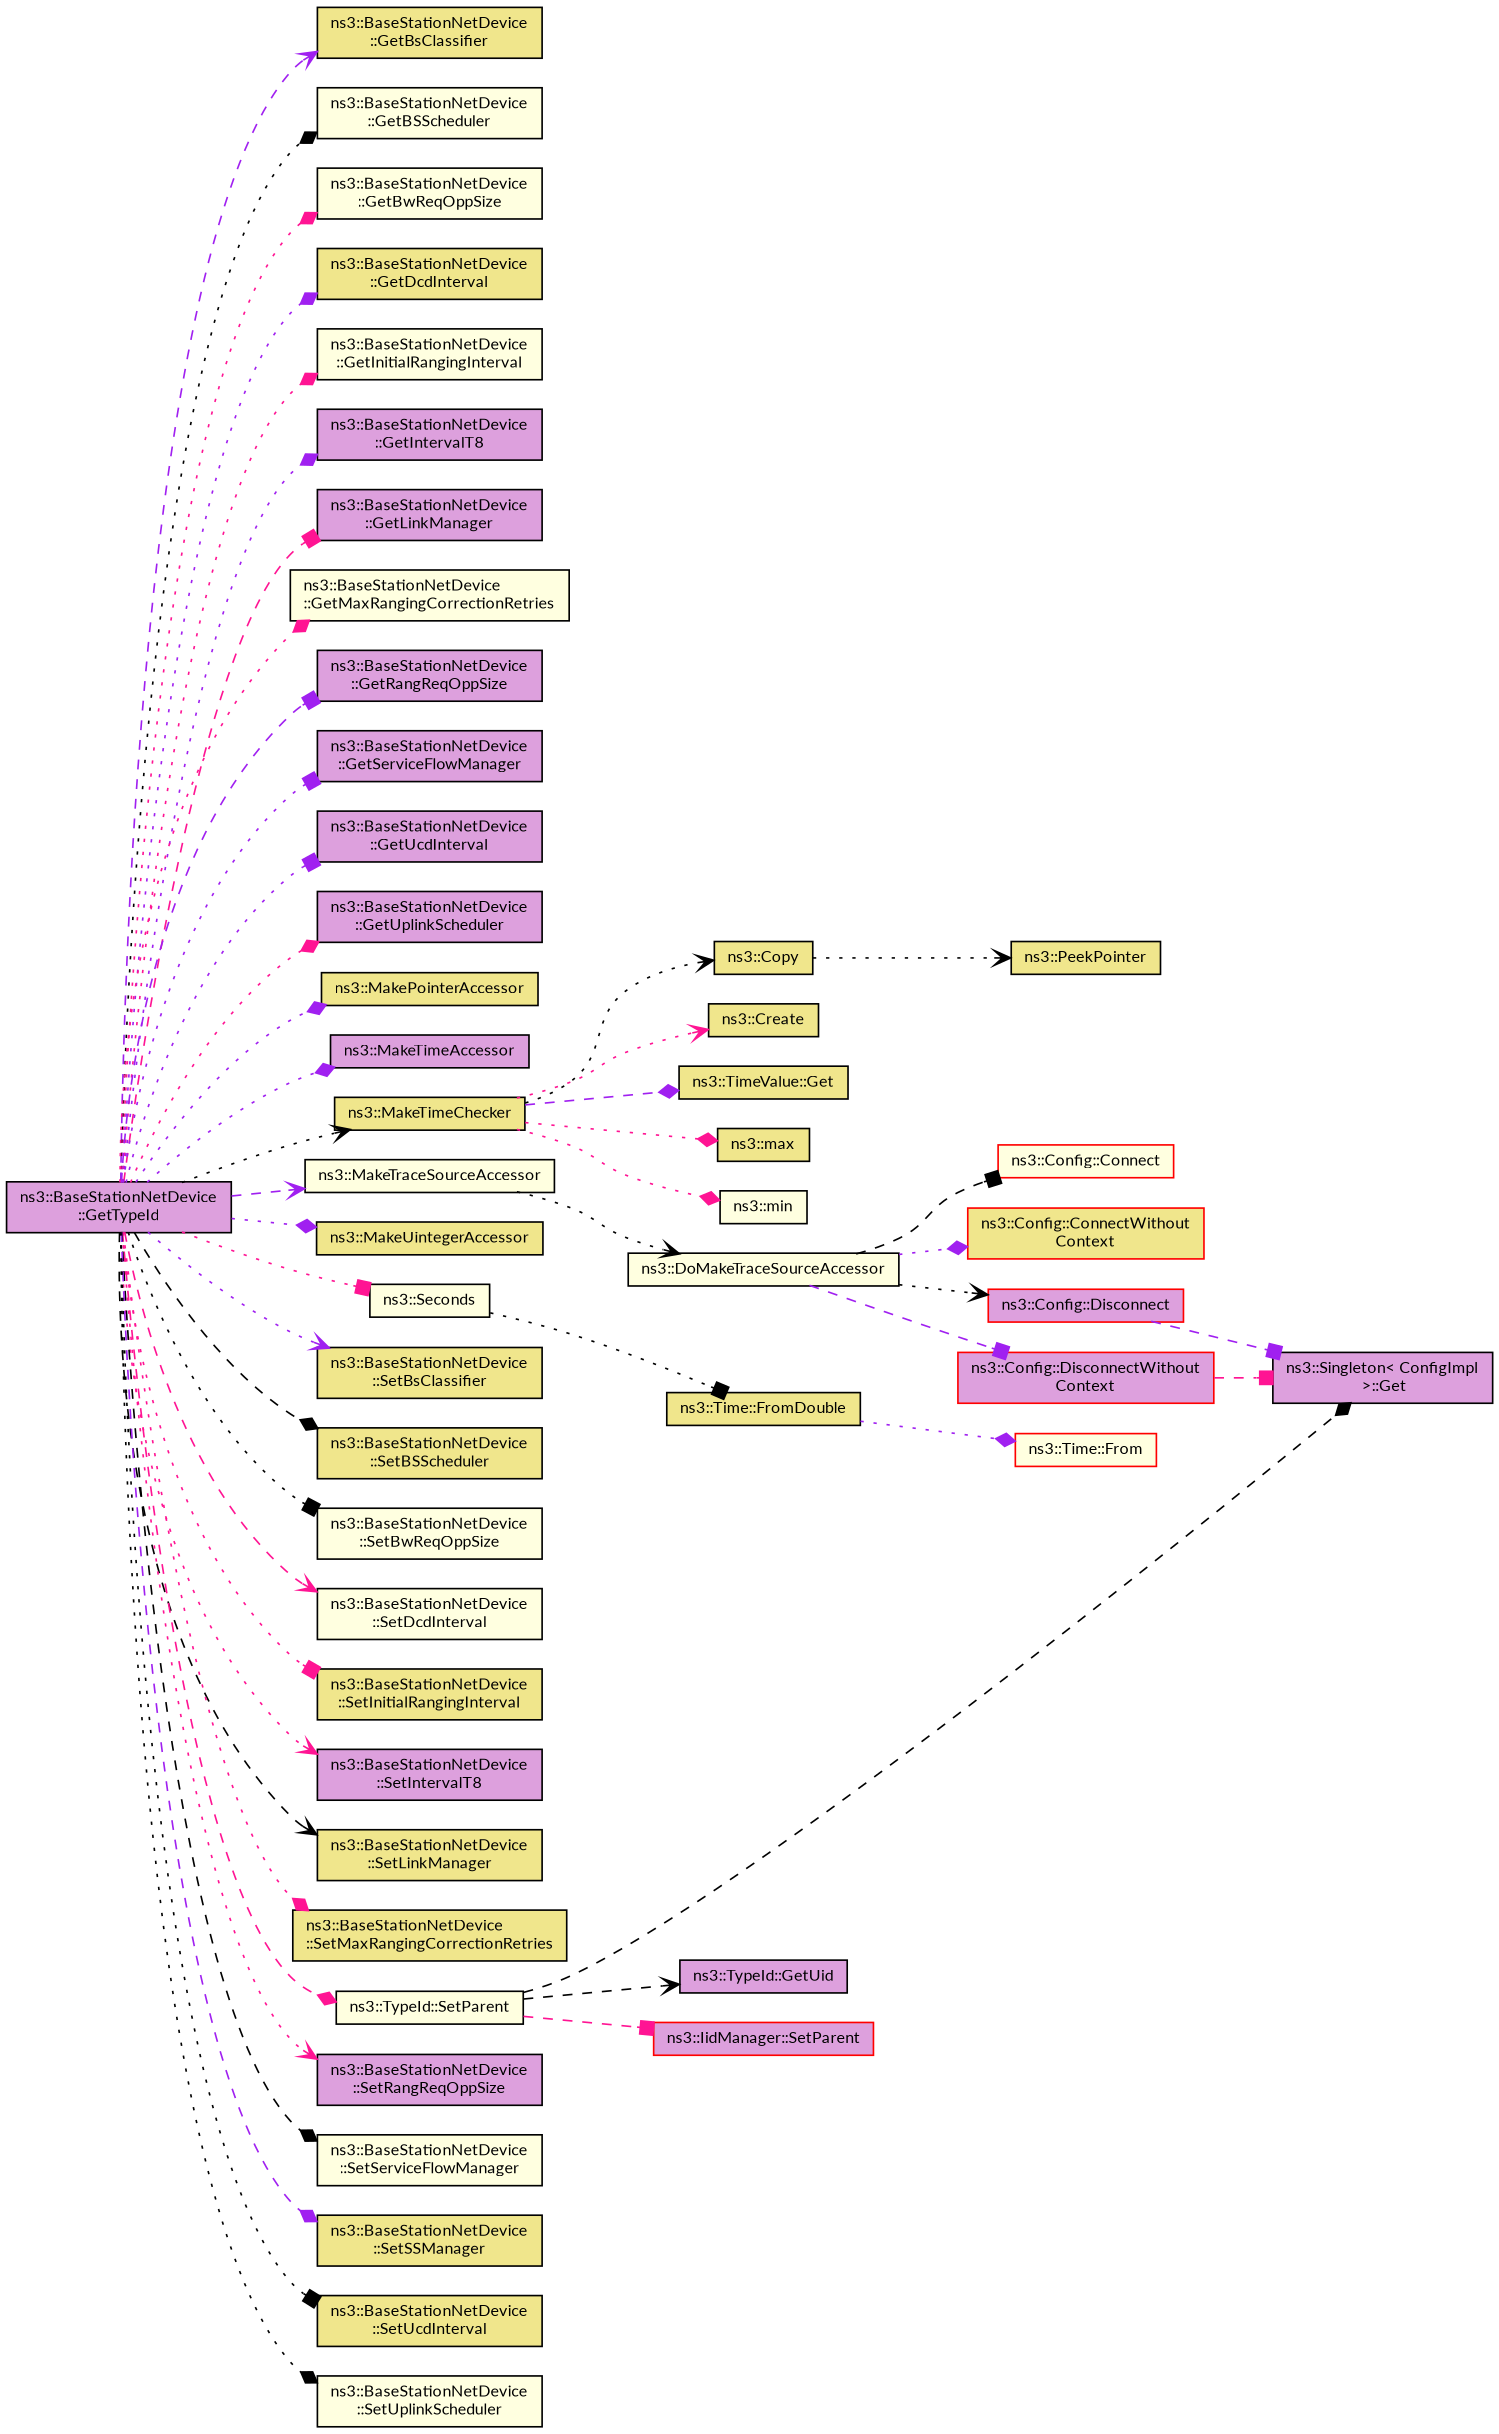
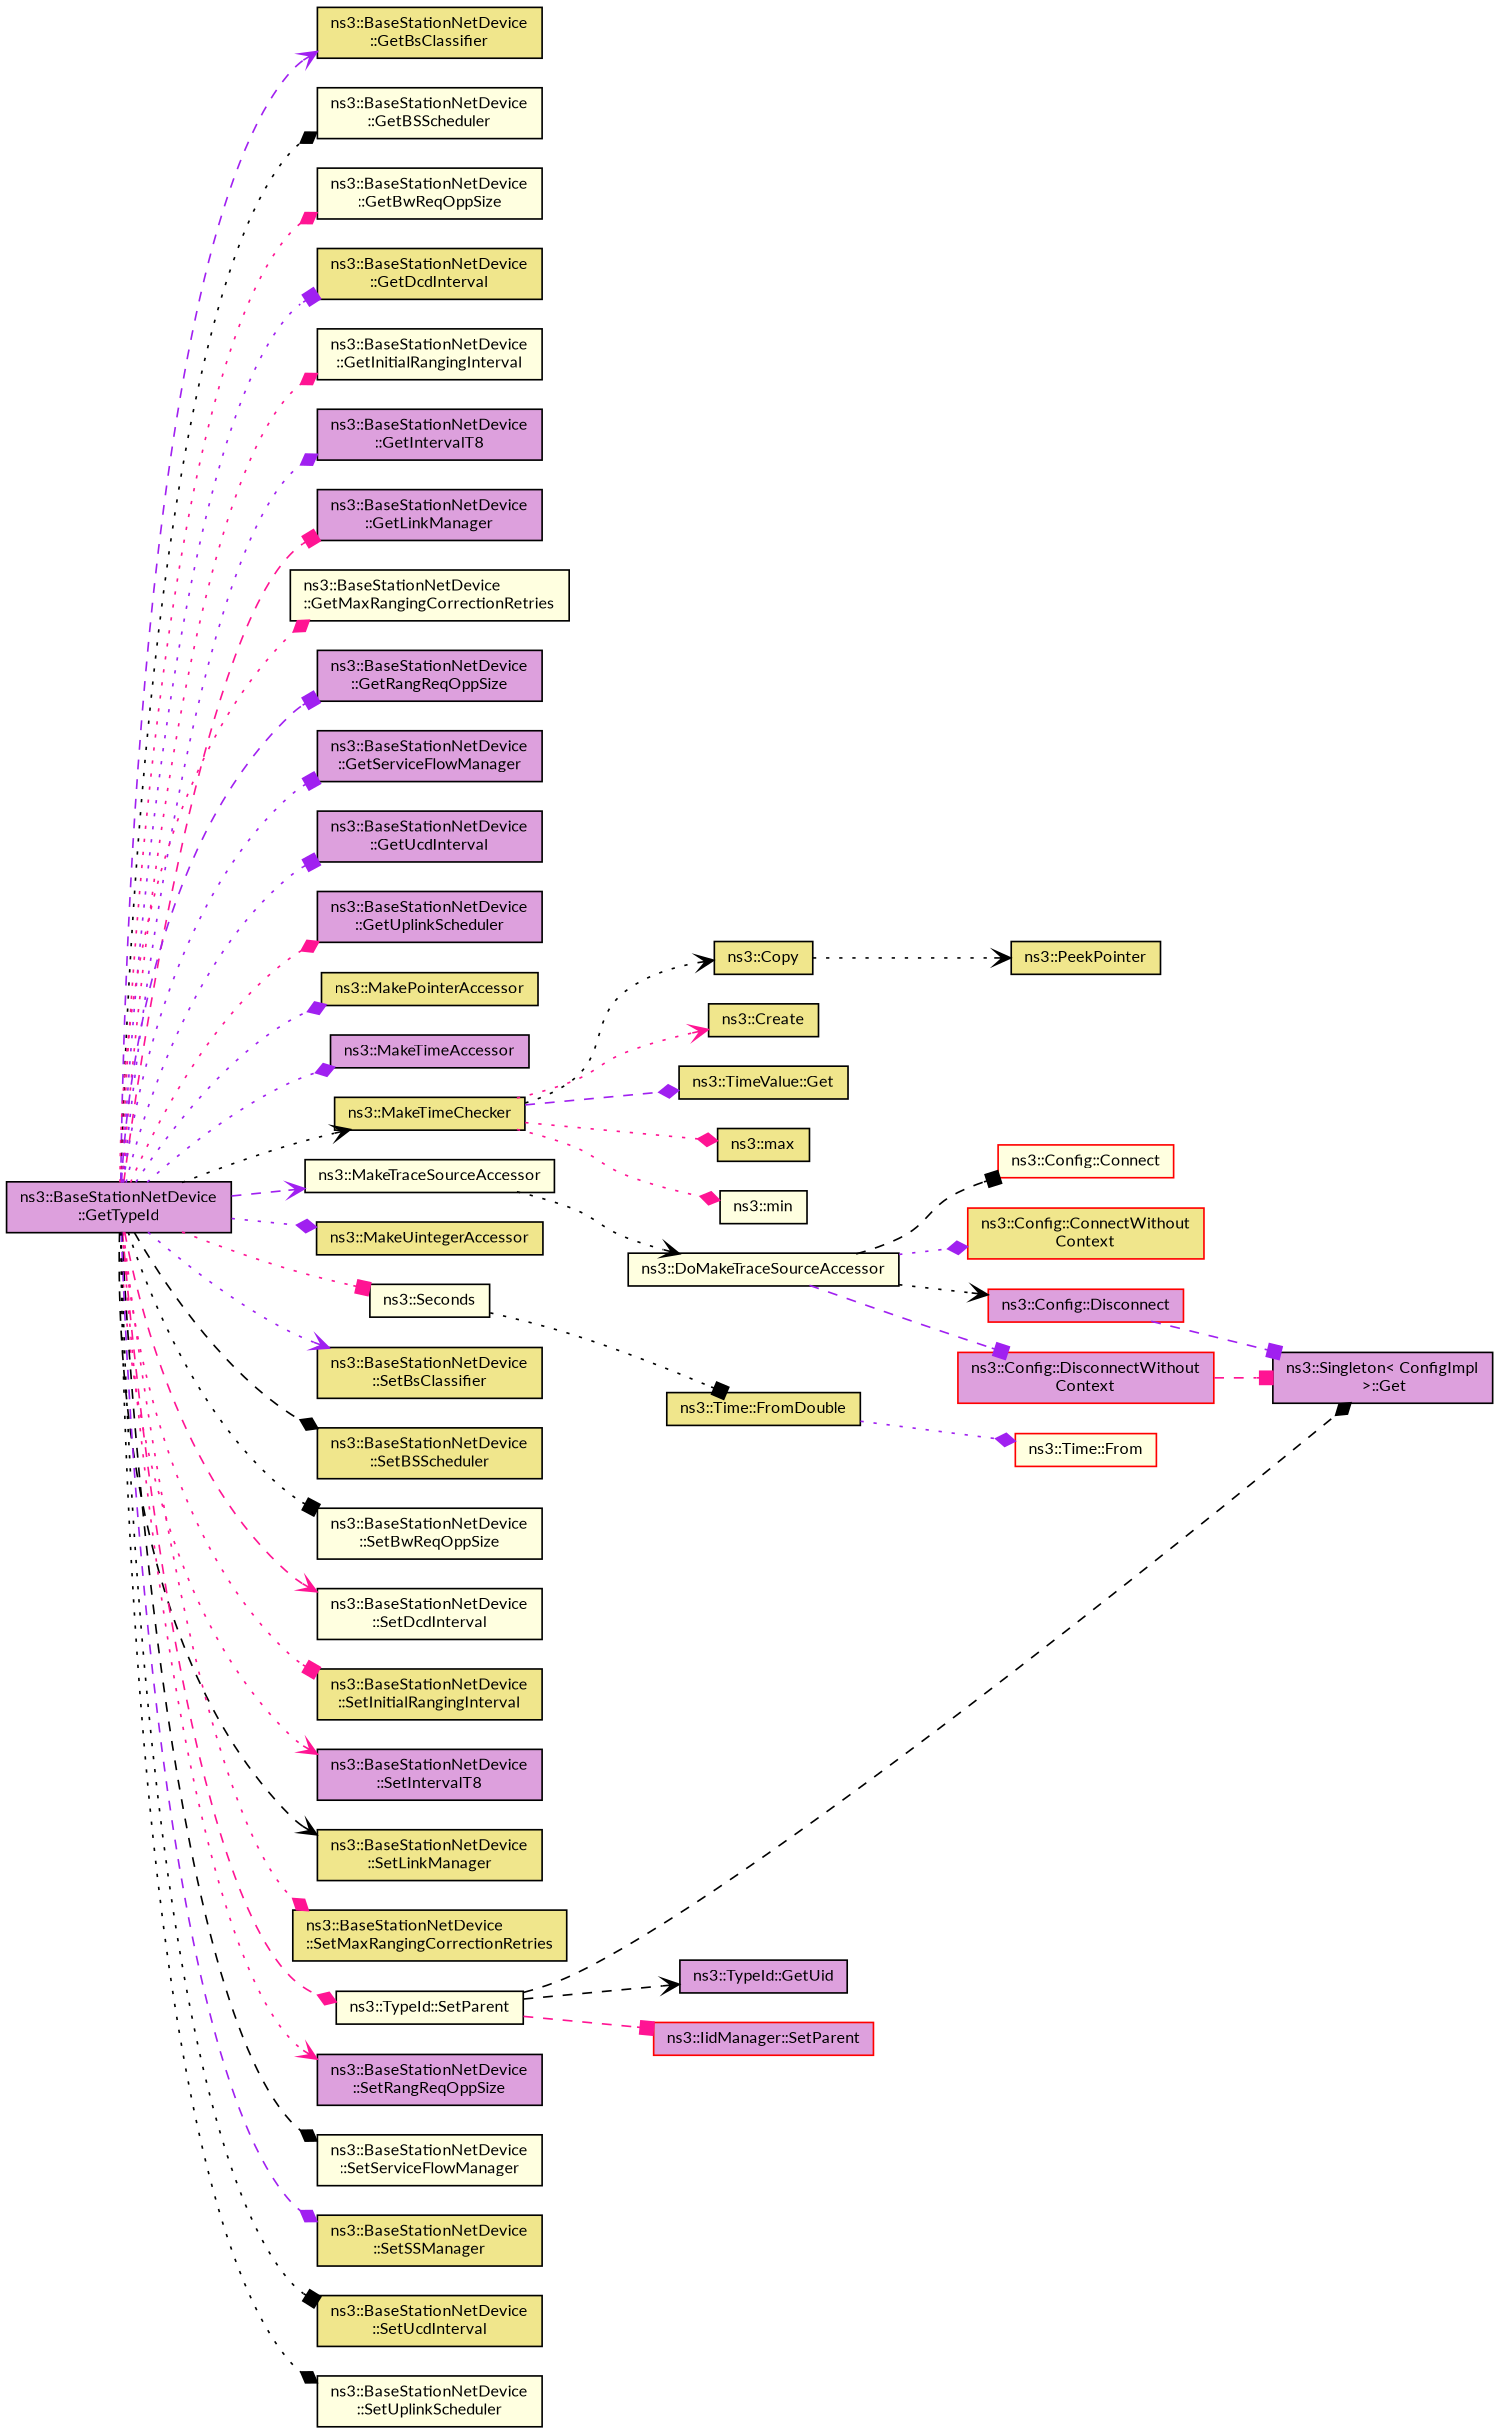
edge "ns3::BaseStationNetDevice ::GetTypeId" -> "ns3::BaseStationNetDevice ::GetDcdInterval": arrowhead diamond -> box
